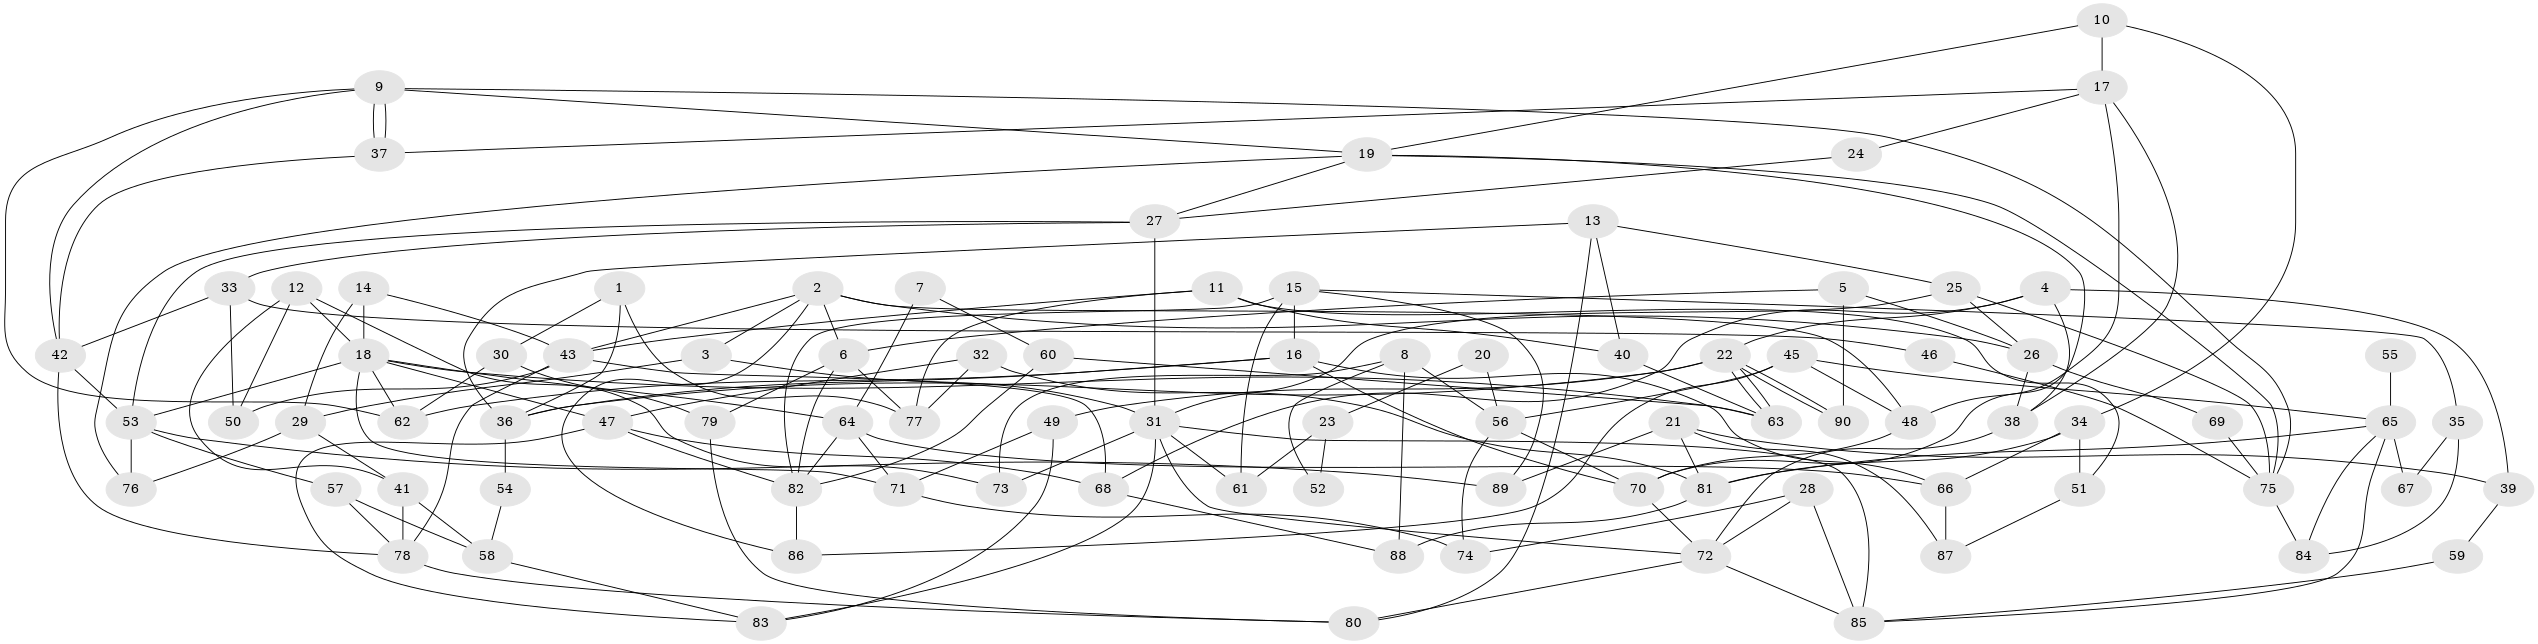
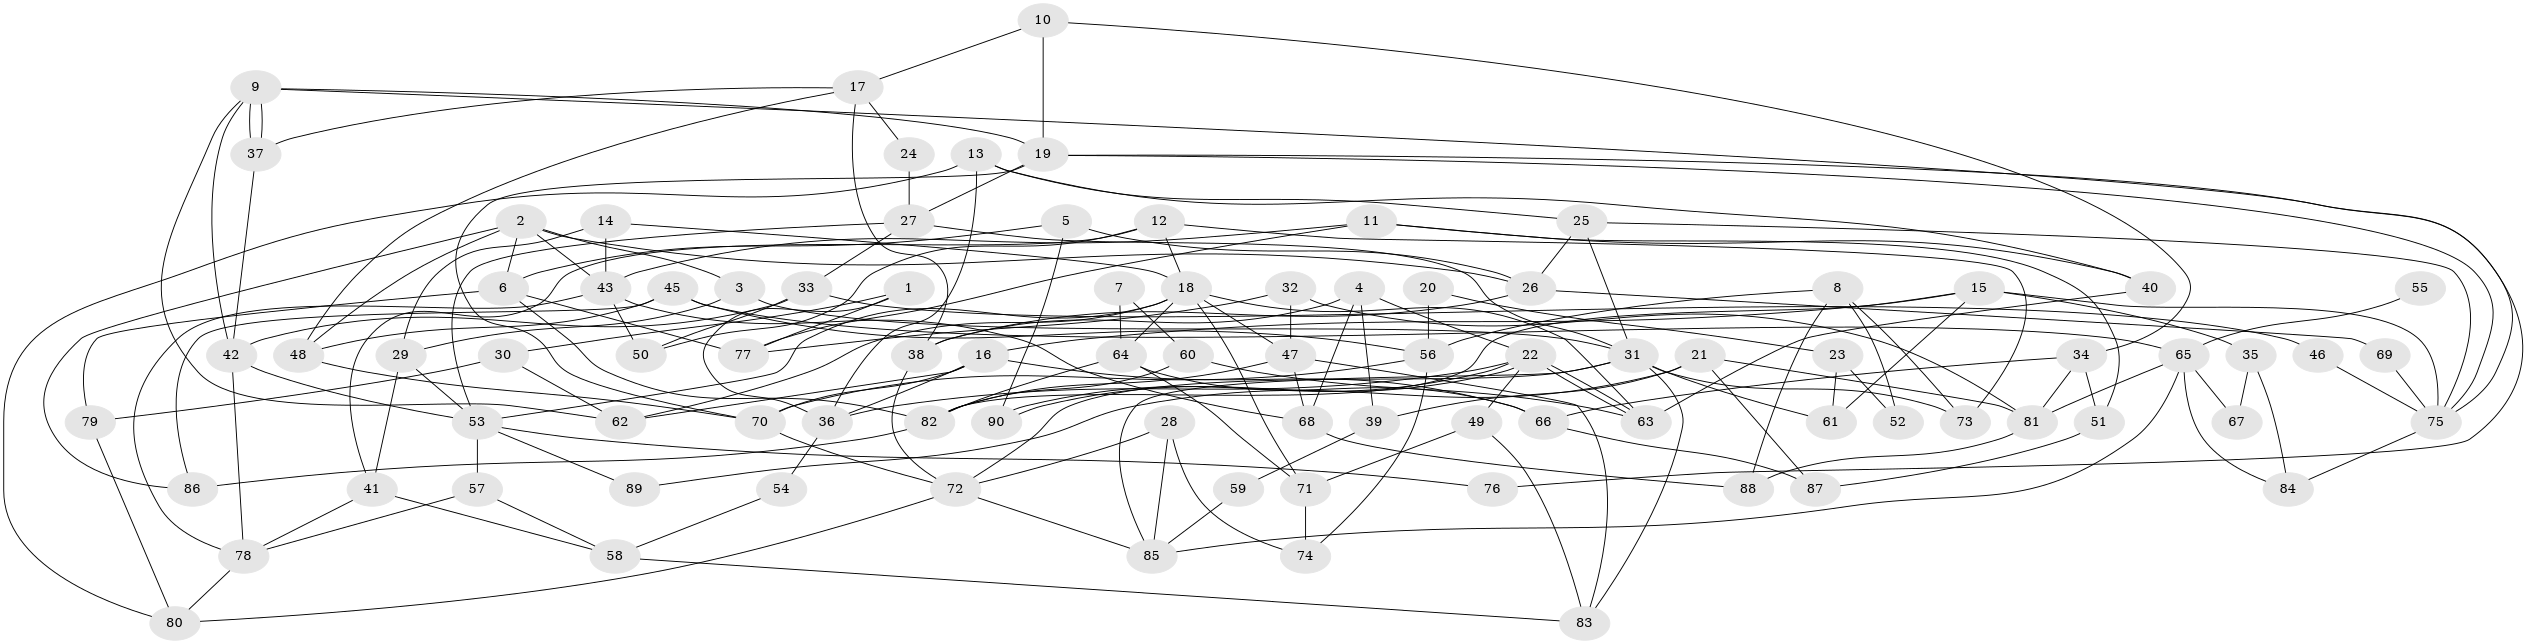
edge "15" -- "89": now "15" -- "75"
edge "29" -- "76": now "29" -- "53"
